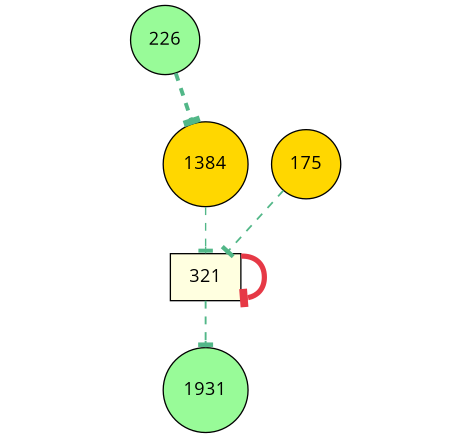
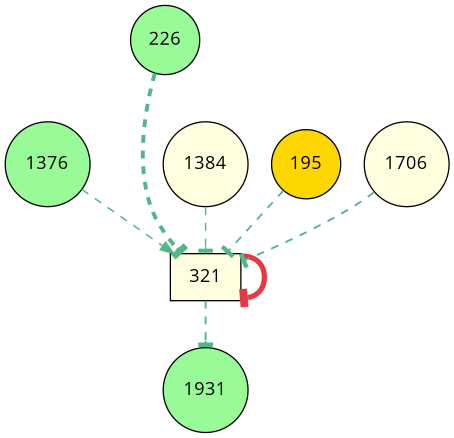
edge "226" -> "1384": now "226" -> "321"
node "1376": added
node "1384": fillcolor gold -> lightyellow
node "175": label "175" -> "195"
node "1706": added
